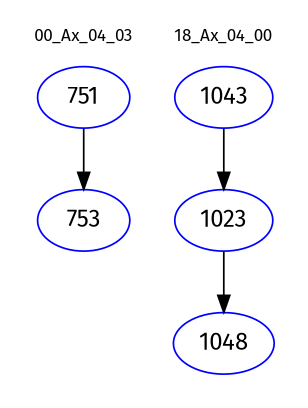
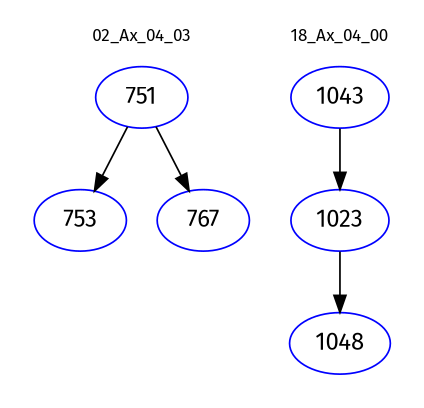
cluster "00_Ax_04_03": label "00_Ax_04_03" -> "02_Ax_04_03"
node "767": added
